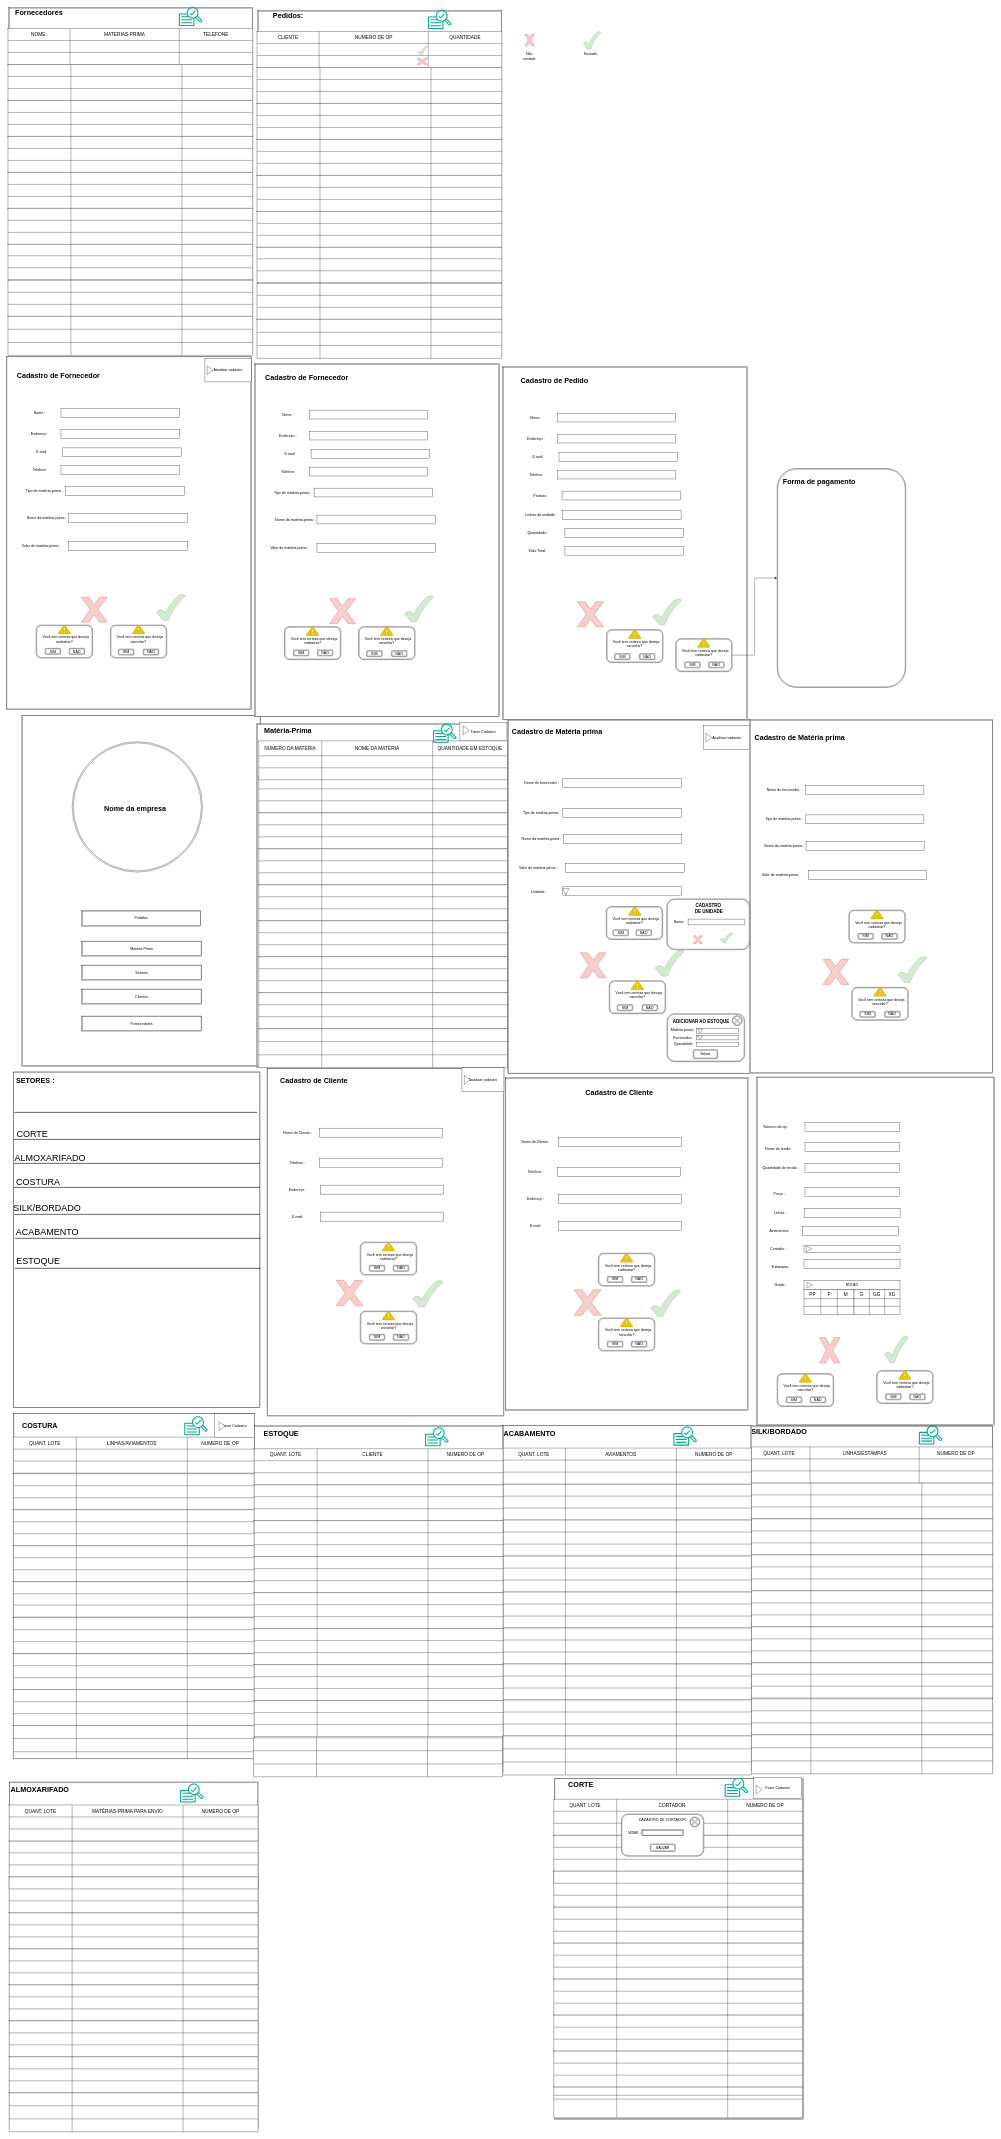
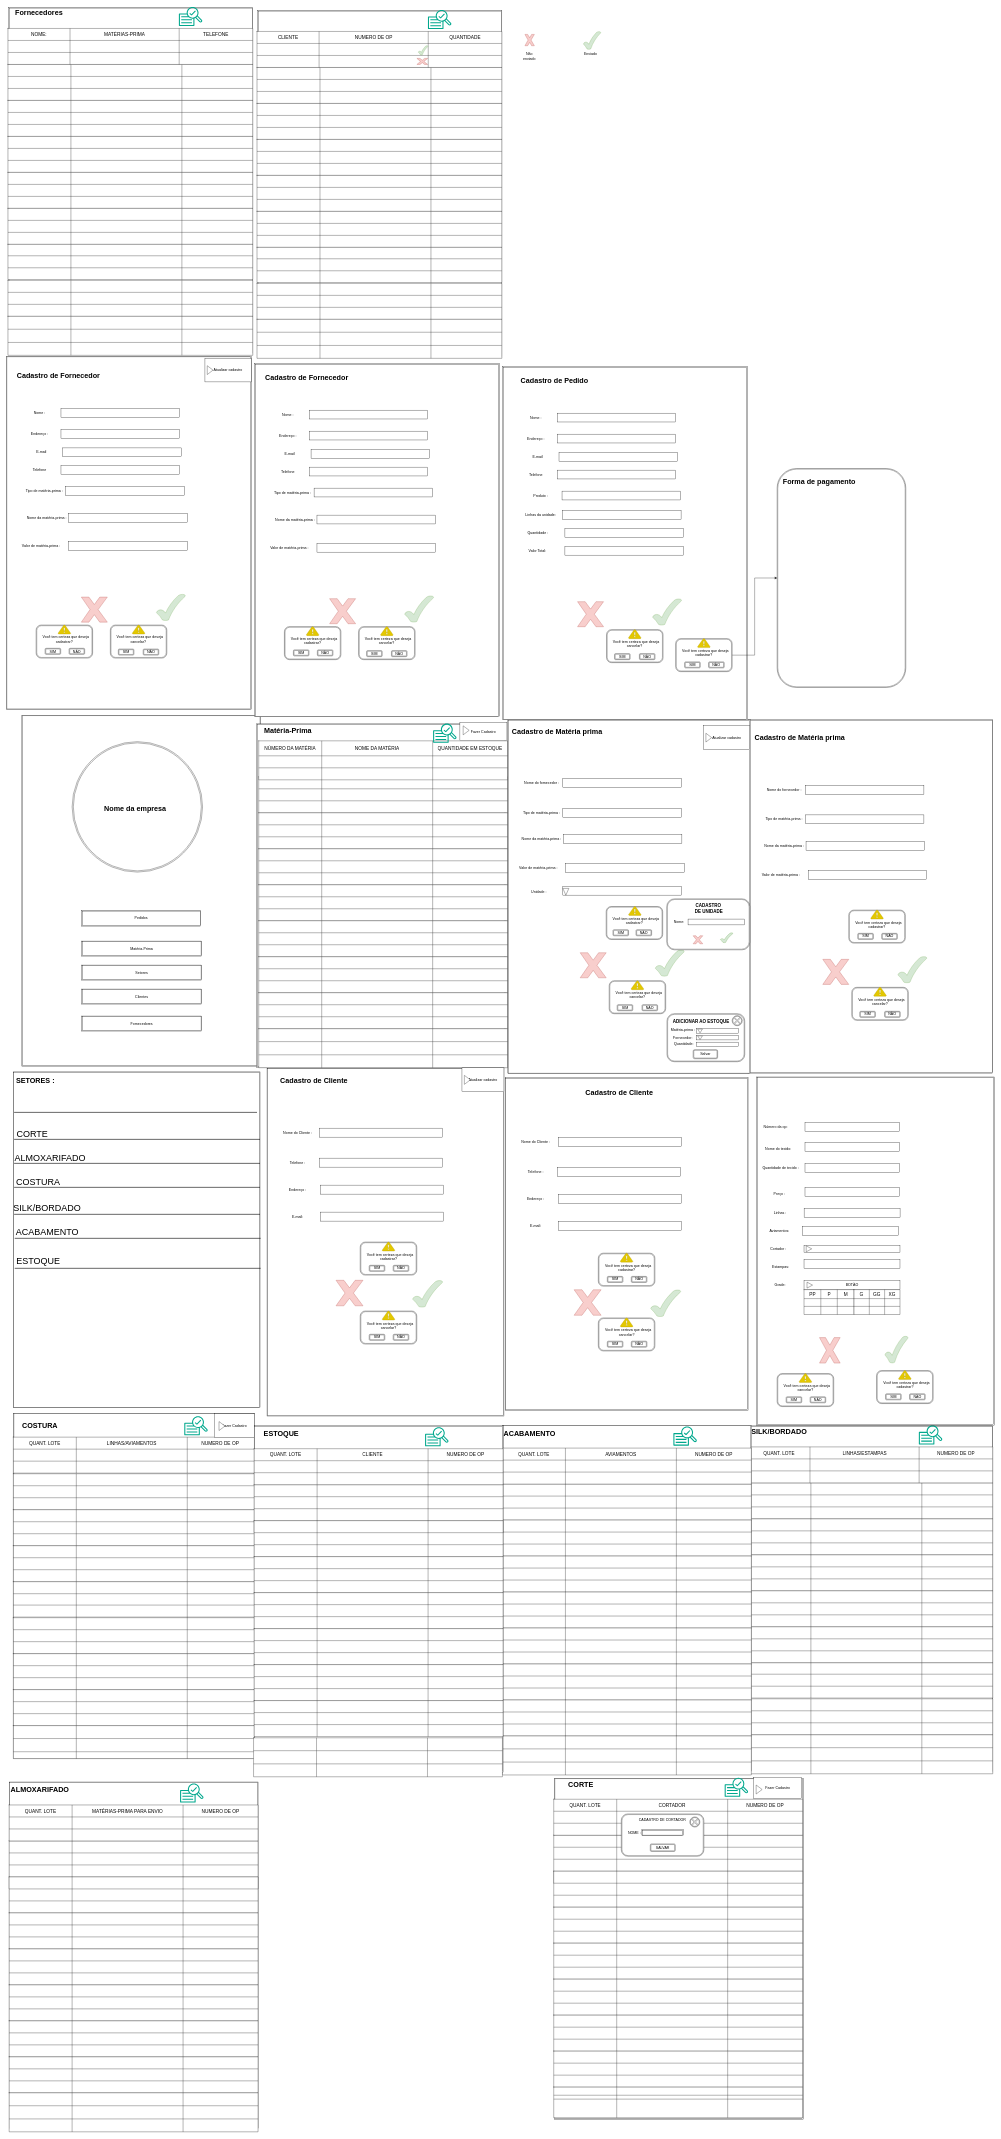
node "Pedidos:": removed
